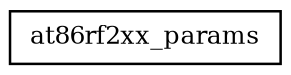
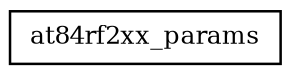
node "at86rf2xx_params": label "at86rf2xx_params" -> "at84rf2xx_params"
